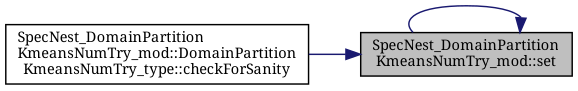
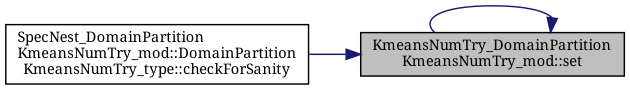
node "SpecNest_DomainPartition KmeansNumTry_mod::set": label "SpecNest_DomainPartition KmeansNumTry_mod::set" -> "KmeansNumTry_DomainPartition KmeansNumTry_mod::set"
